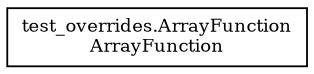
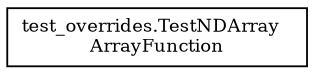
node "test_overrides.ArrayFunction ArrayFunction": label "test_overrides.ArrayFunction ArrayFunction" -> "test_overrides.TestNDArray ArrayFunction"
